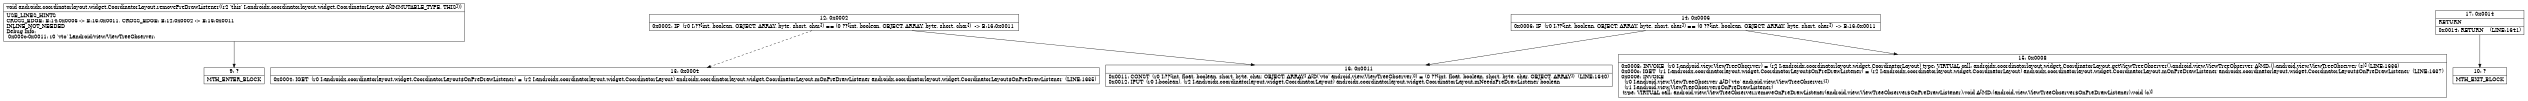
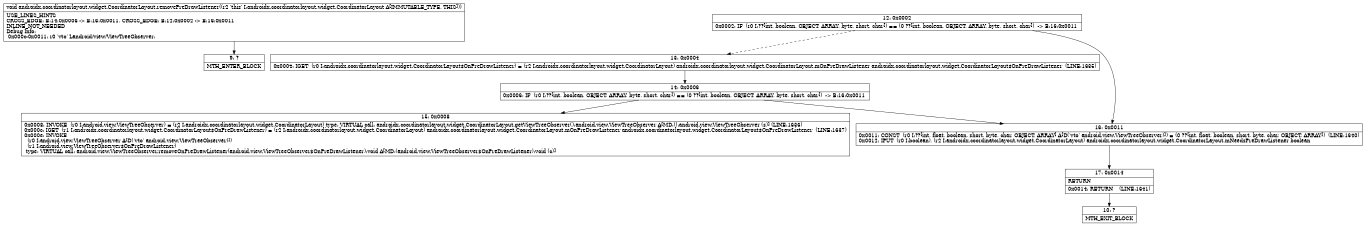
edge "13: 0x0004" -> "14: 0x0006": added
edge "16: 0x0011" -> "17: 0x0014": added
